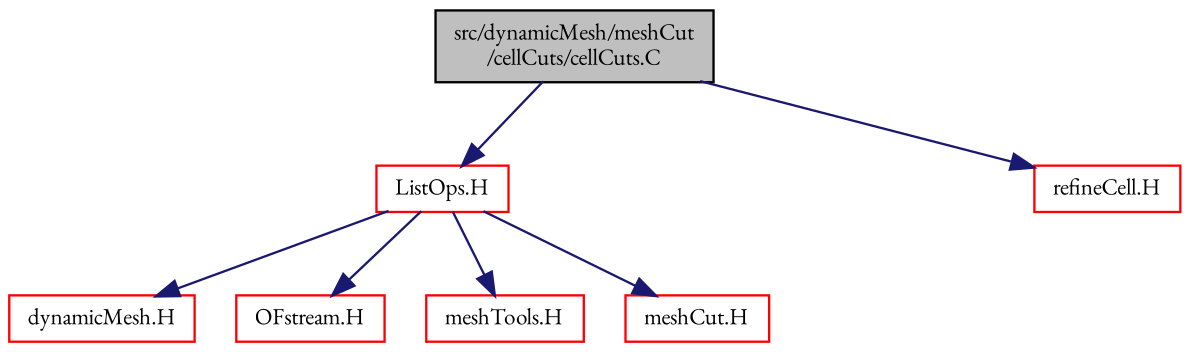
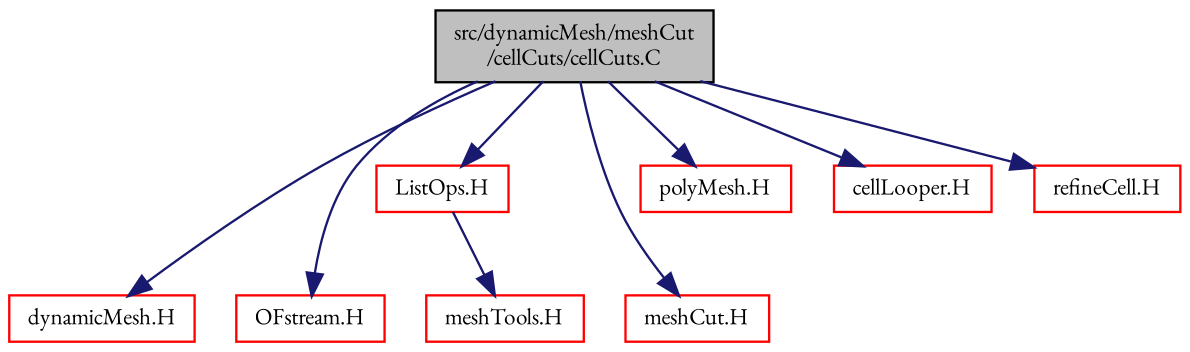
node "polyMesh.H": added
node "cellLooper.H": added
edge "ListOps.H" -> "OFstream.H": now "src/dynamicMesh/meshCut /cellCuts/cellCuts.C" -> "OFstream.H"
edge "ListOps.H" -> "meshCut.H": now "src/dynamicMesh/meshCut /cellCuts/cellCuts.C" -> "meshCut.H"
edge "ListOps.H" -> "dynamicMesh.H": now "src/dynamicMesh/meshCut /cellCuts/cellCuts.C" -> "dynamicMesh.H"
